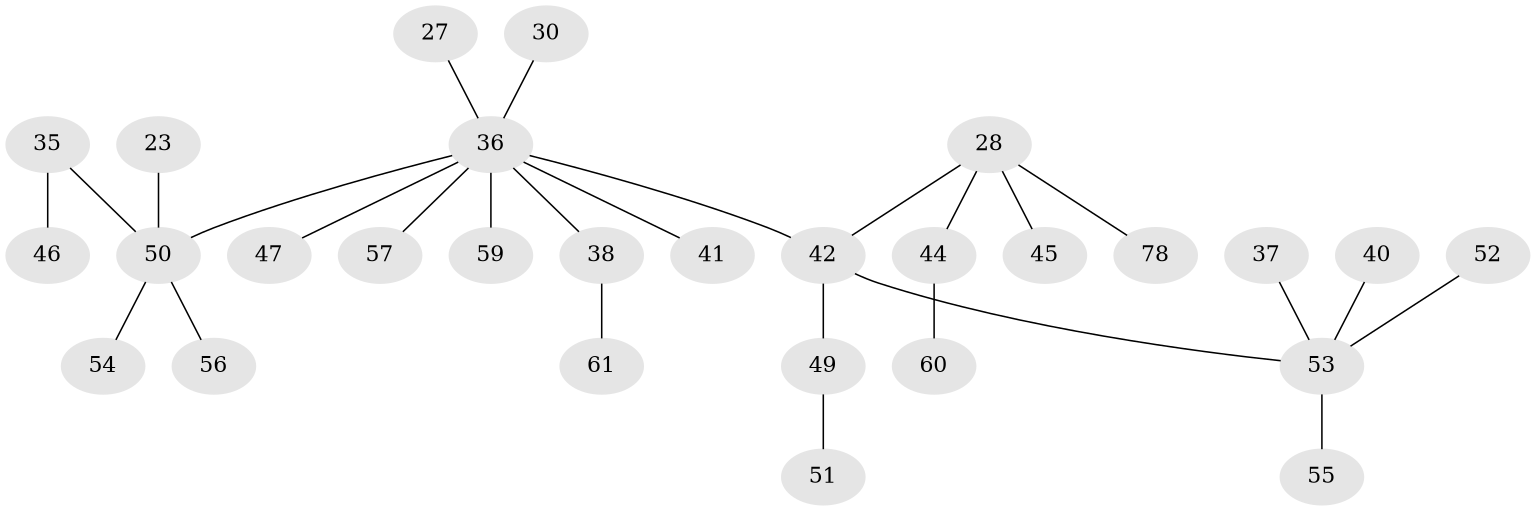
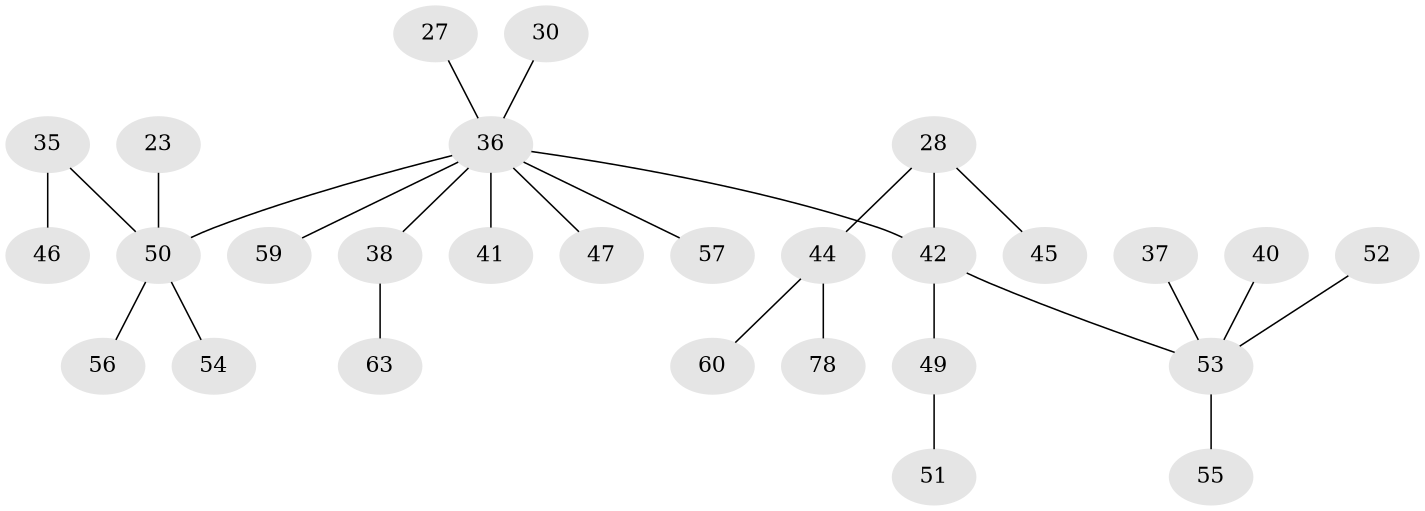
edge "28" -- "78": now "44" -- "78"
node "61": label "61" -> "63"
